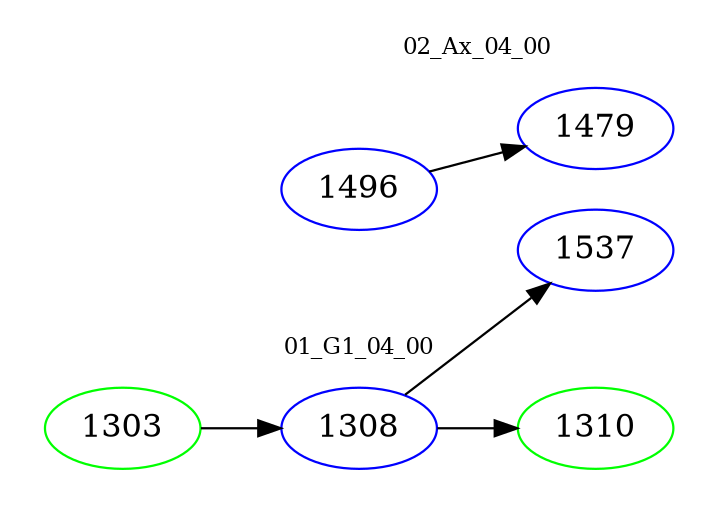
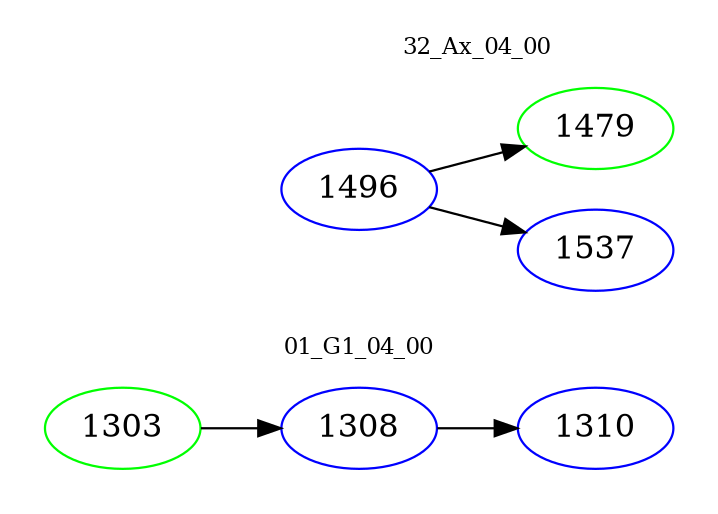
cluster "02_Ax_04_00": label "02_Ax_04_00" -> "32_Ax_04_00"
node "1479": color blue -> green
edge "1308" -> "1537": now "1496" -> "1537"
node "1310": color green -> blue
